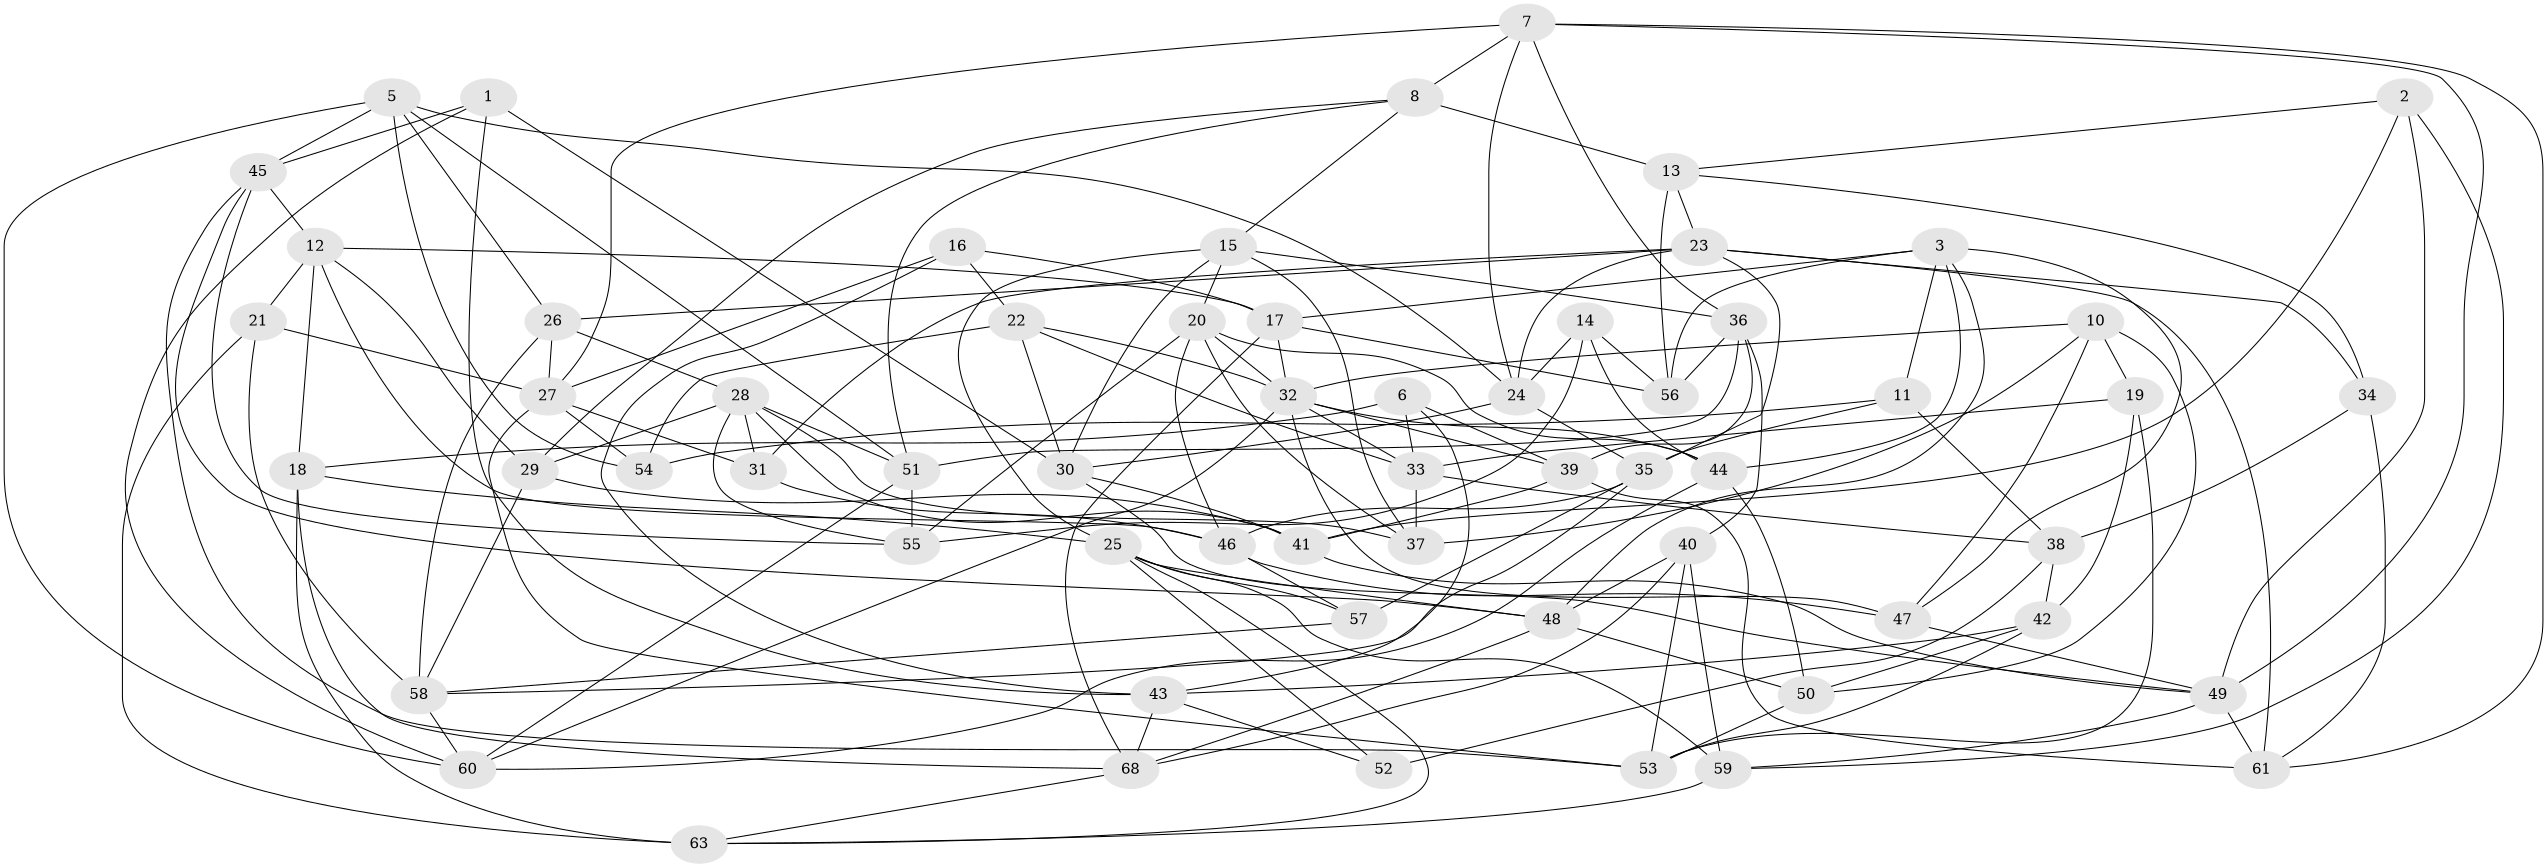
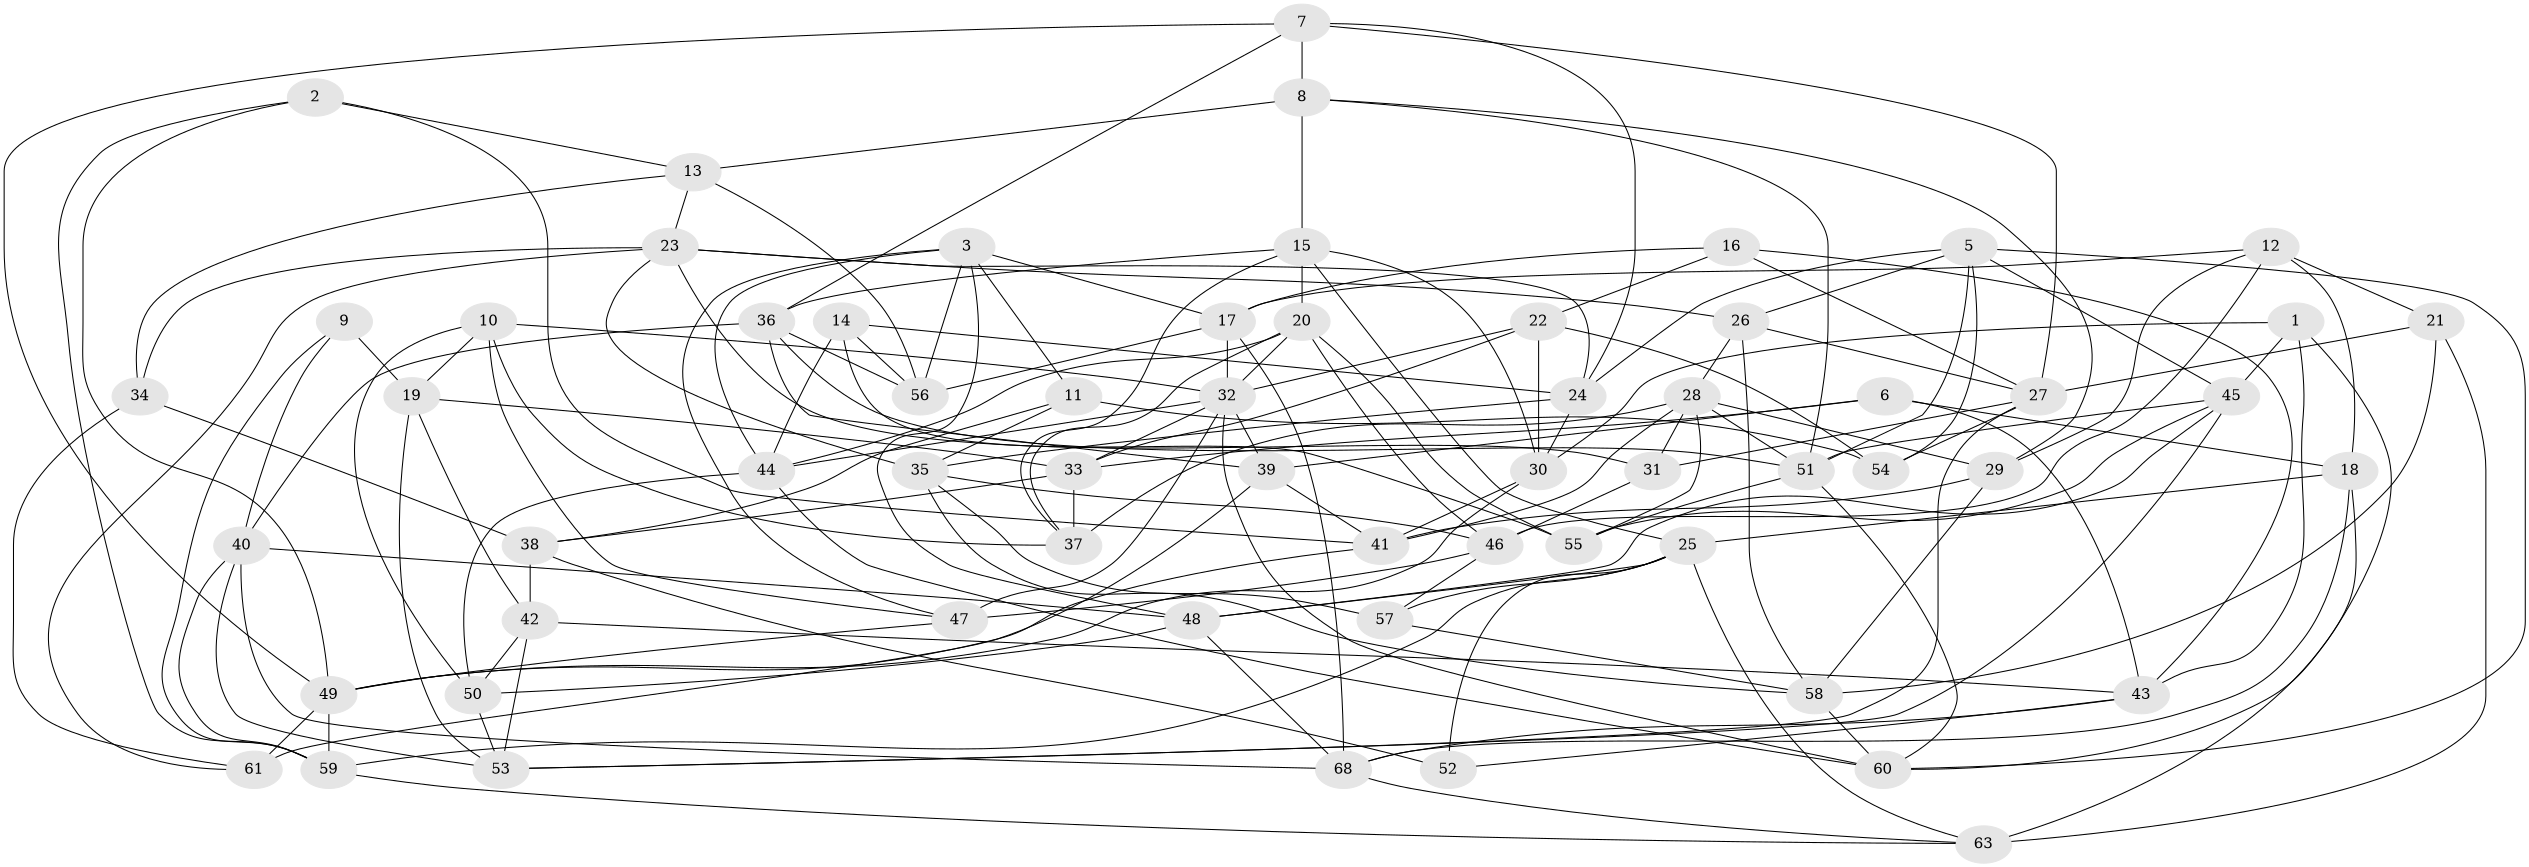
edge "7" -- "61": removed
edge "45" -- "12": now "45" -- "51"
node "9": added
